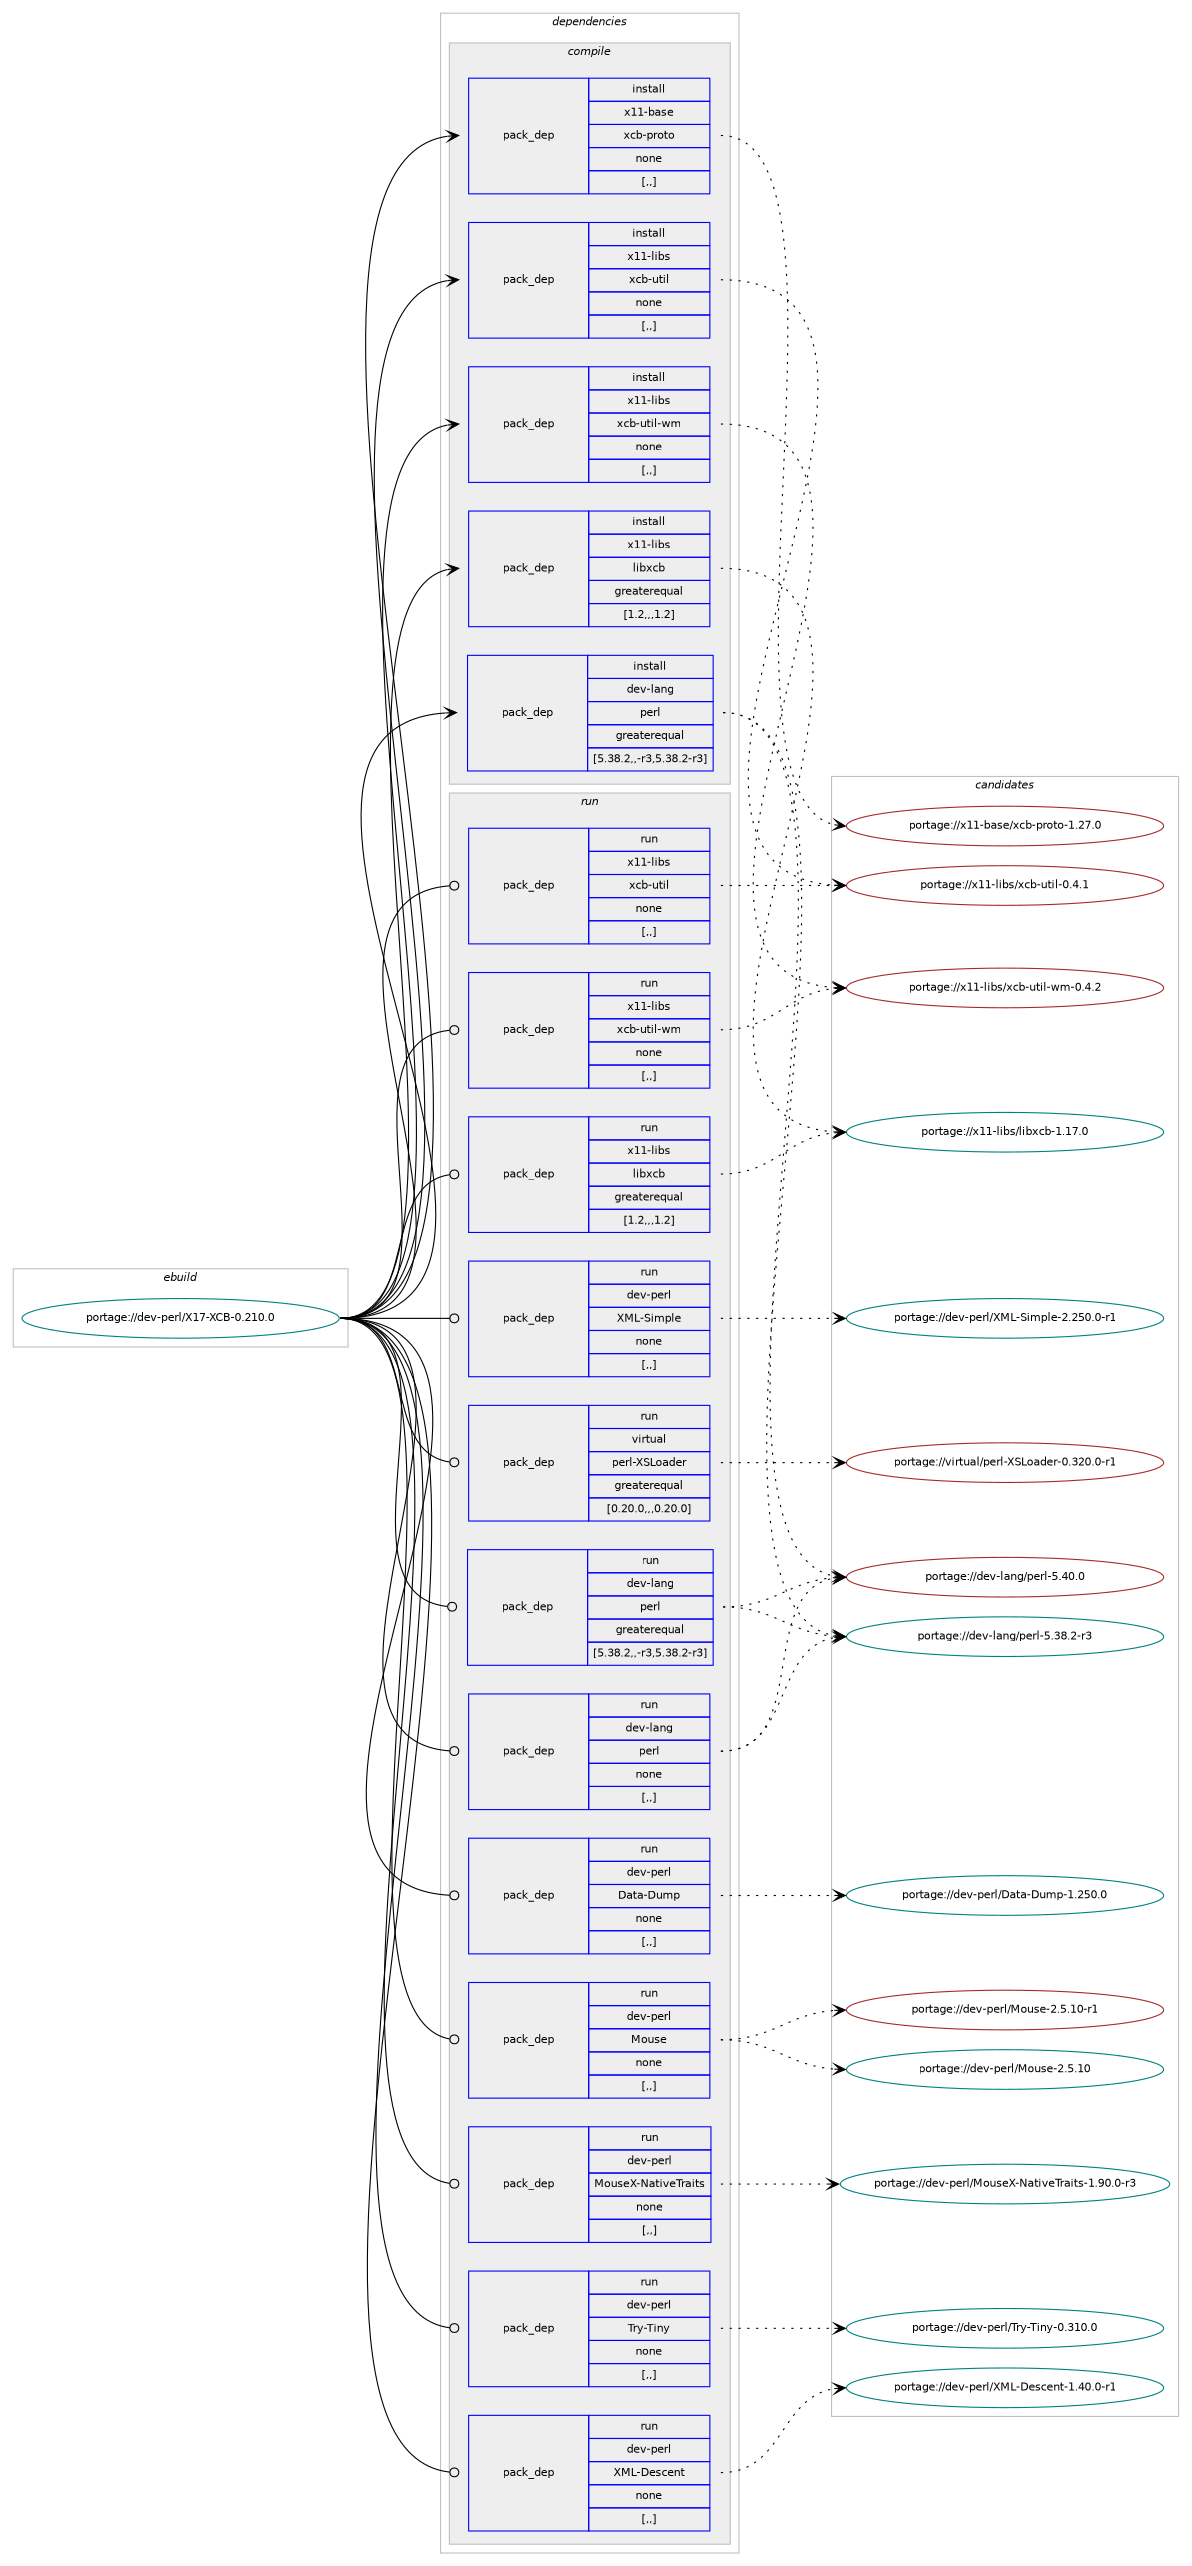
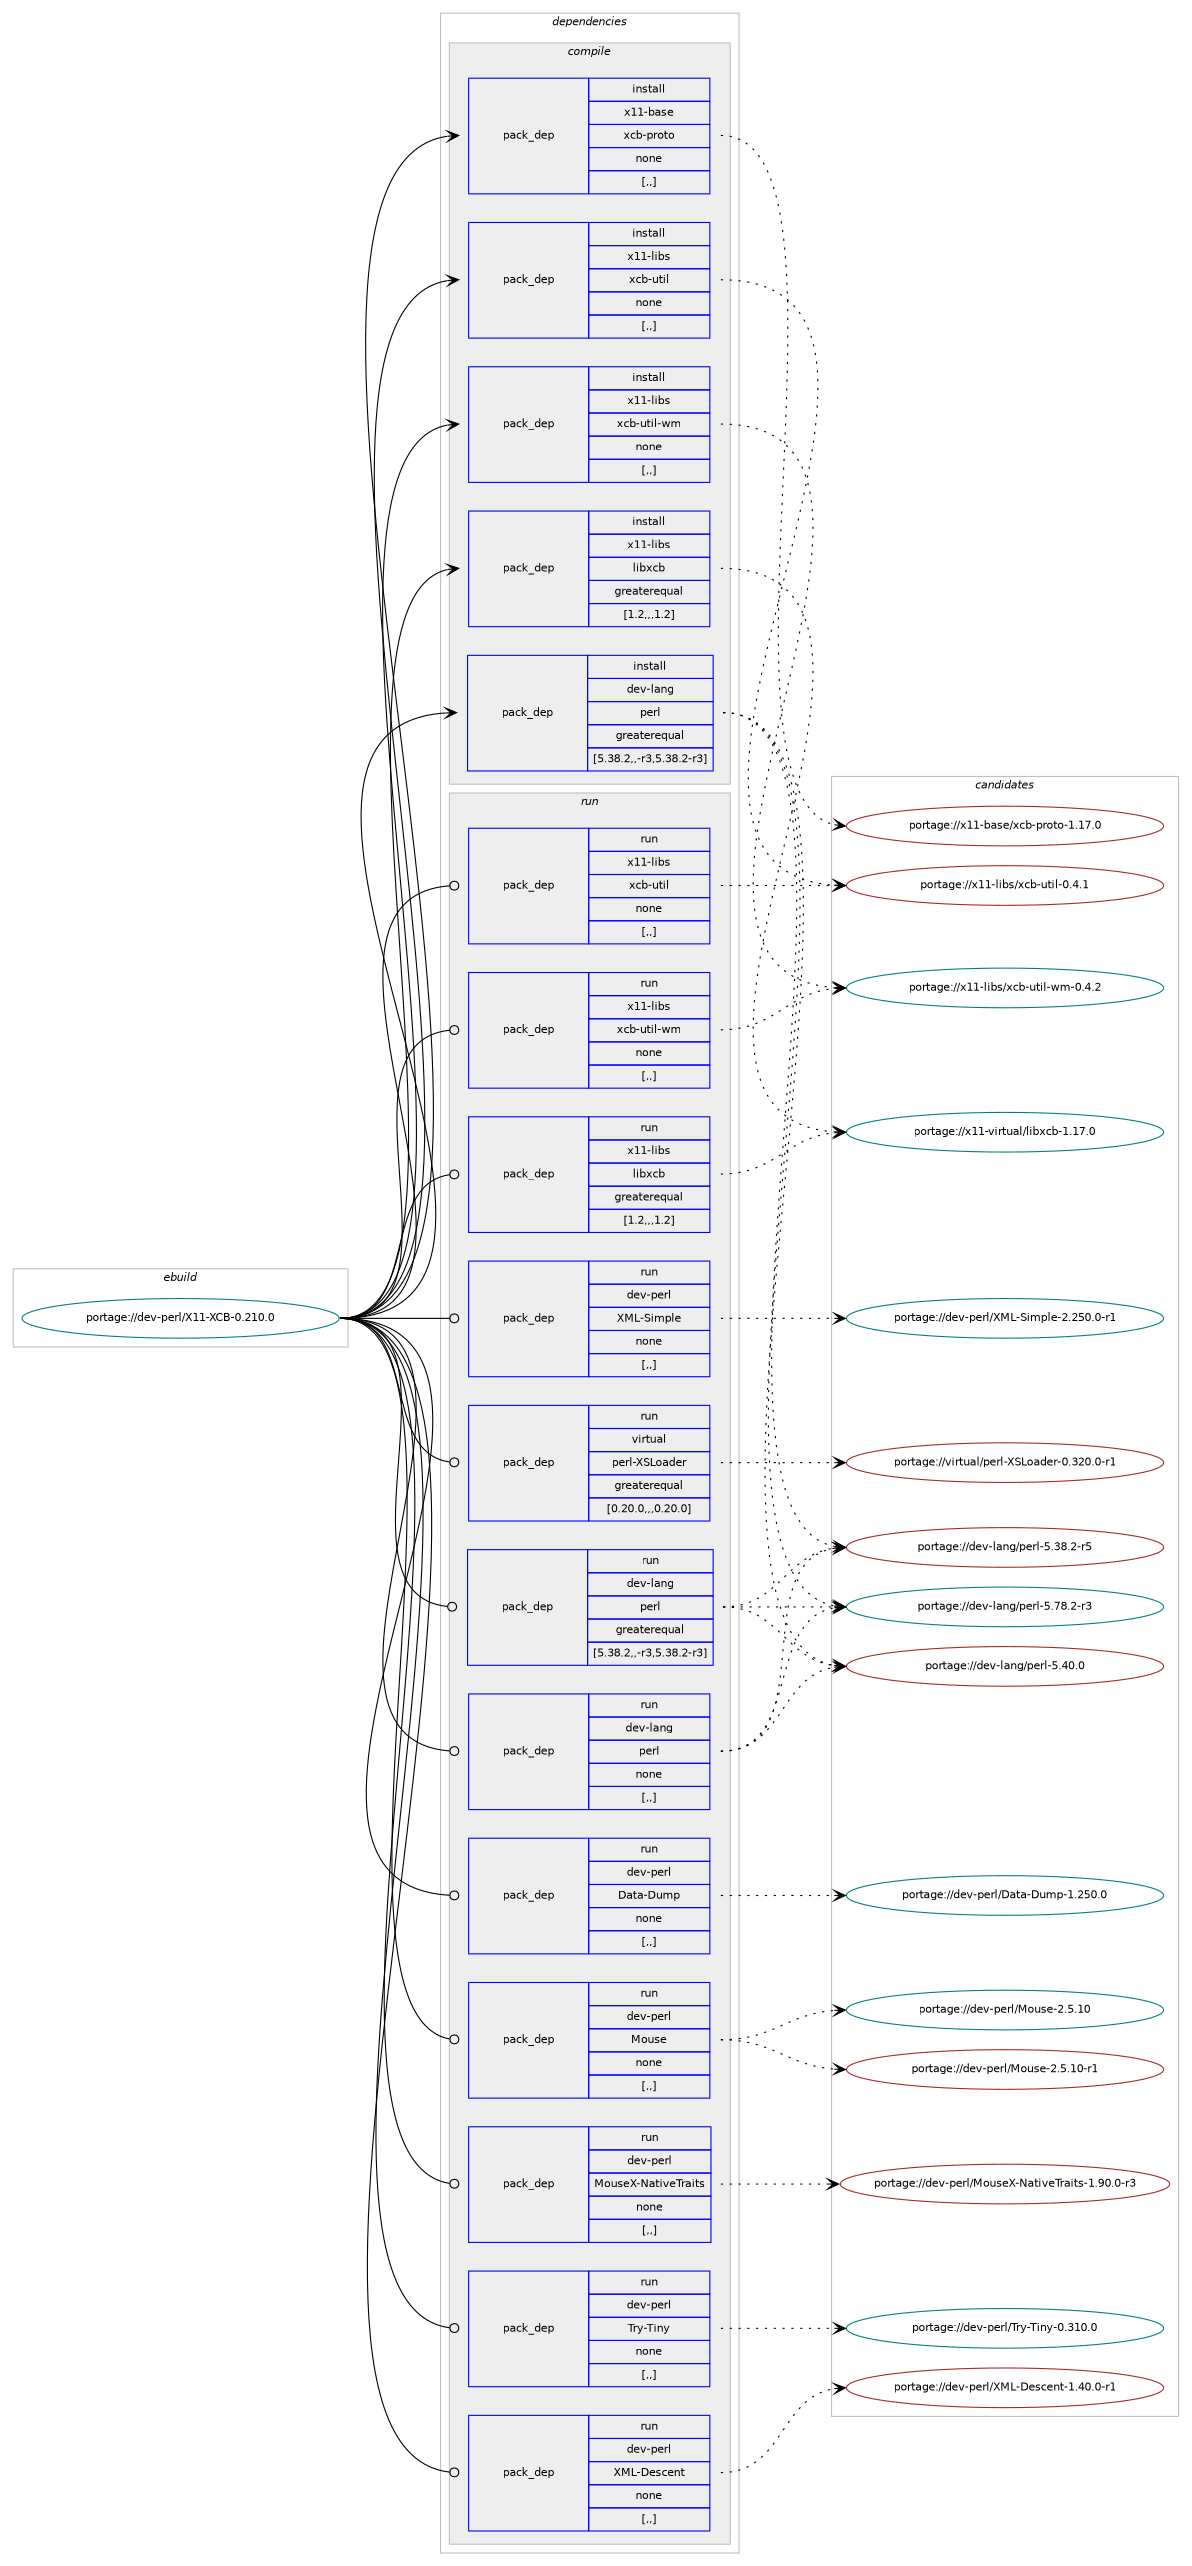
node "portage://x11-base/xcb-proto-1.27.0": label "portage://x11-base/xcb-proto-1.27.0" -> "portage://x11-base/xcb-proto-1.17.0"
node "portage://x11-libs/xcb-util-wm-0.4.2": color brown -> teal
node "portage://x11-libs/libxcb-1.17.0": label "portage://x11-libs/libxcb-1.17.0" -> "portage://x11-virtual/libxcb-1.17.0"
node "portage://dev-perl/X17-XCB-0.210.0": label "portage://dev-perl/X17-XCB-0.210.0" -> "portage://dev-perl/X11-XCB-0.210.0"
node "portage://dev-lang/perl-5.38.2-r5": added
node "portage://dev-lang/perl-5.38.2-r3": label "portage://dev-lang/perl-5.38.2-r3" -> "portage://dev-lang/perl-5.78.2-r3"
node "portage://dev-perl/MouseX-NativeTraits-1.90.0-r3": color teal -> brown
node "portage://dev-perl/XML-Descent-1.40.0-r1": color teal -> brown
